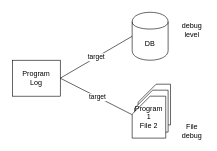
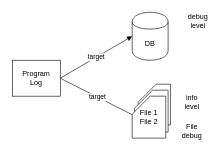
node "debug level": moved (192, 30) -> (198, 21)
edge "DB" -- "Program Log": arrowhead none -> block
node "info level": added
node "Program 1 File 2": label "Program 1 File 2" -> "File 1 File 2"
